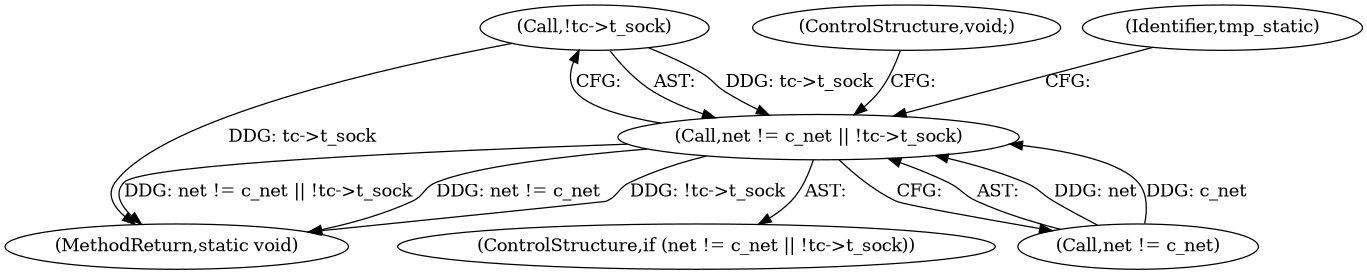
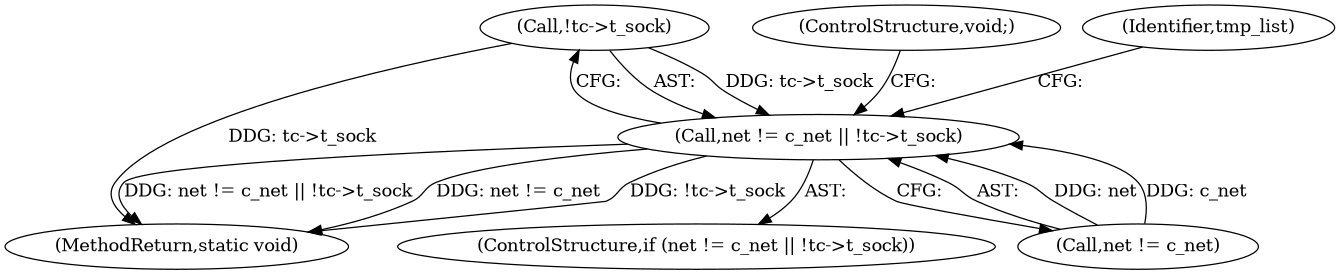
node "(Identifier,tmp_static)": label "(Identifier,tmp_static)" -> "(Identifier,tmp_list)"
